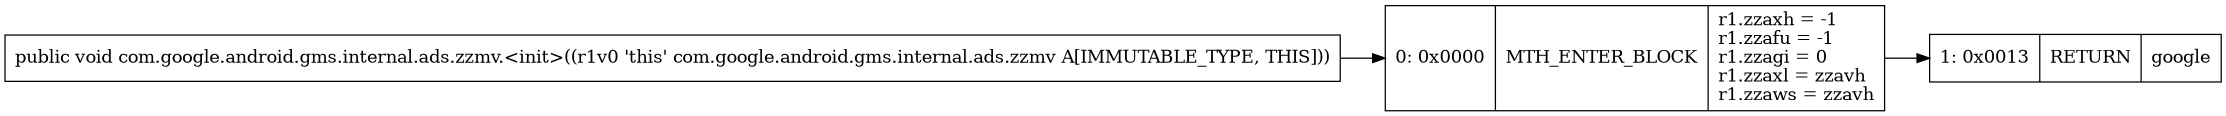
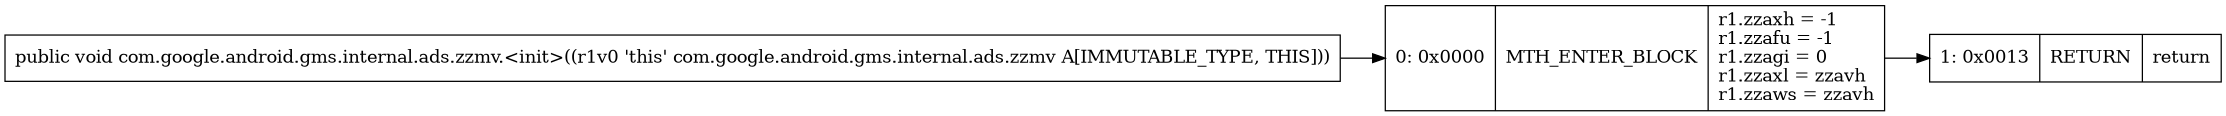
node "1: 0x0013": text "google" -> "return"
